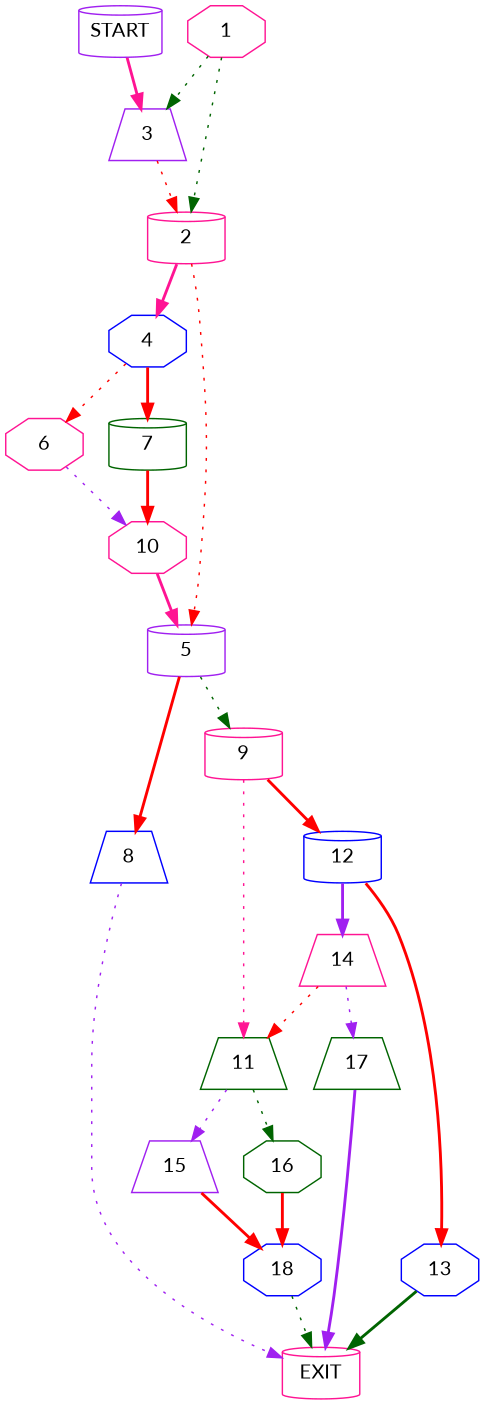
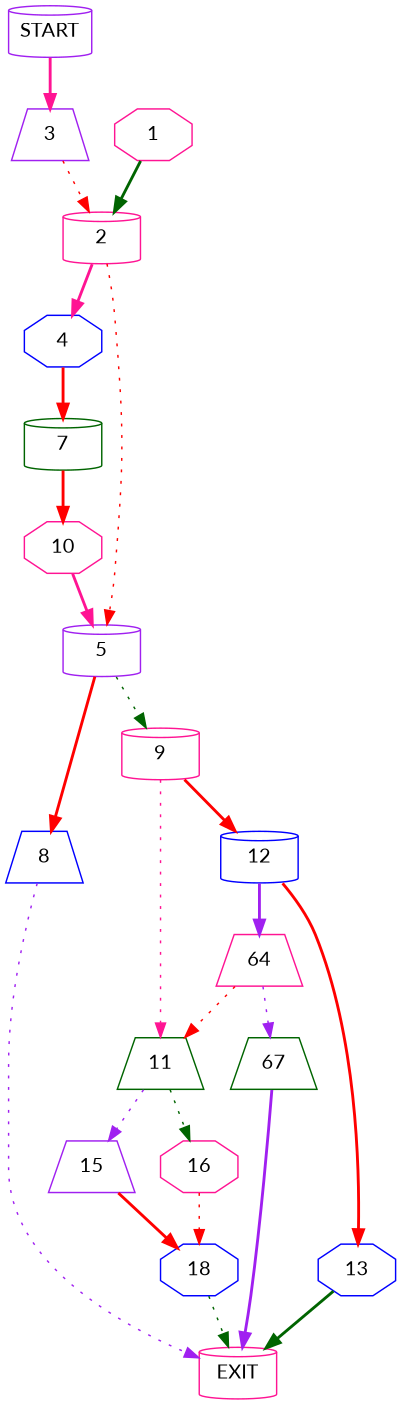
edge "1" -> "3": removed
edge "1" -> "2": style dotted -> bold
node "6": removed
node "14": label "14" -> "64"
node "17": label "17" -> "67"
node "16": color darkgreen -> deeppink
edge "16" -> "18": style bold -> dotted
